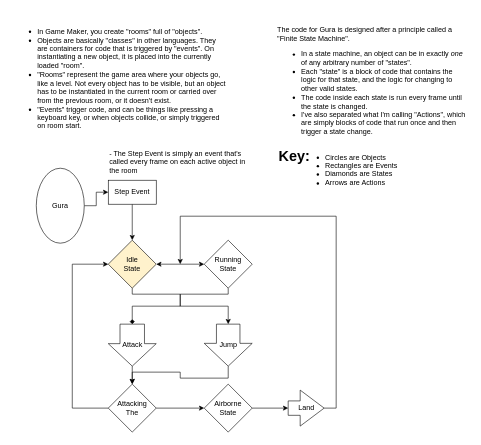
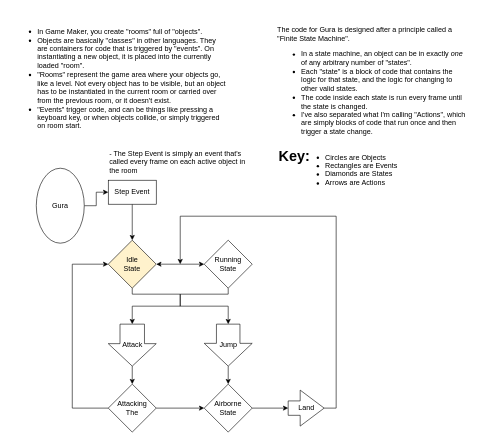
edge "Idle State" -> "Attack": arrowhead diamond -> classic
edge "Jump" -> "Attacking The": now "Jump" -> "Airborne State"
